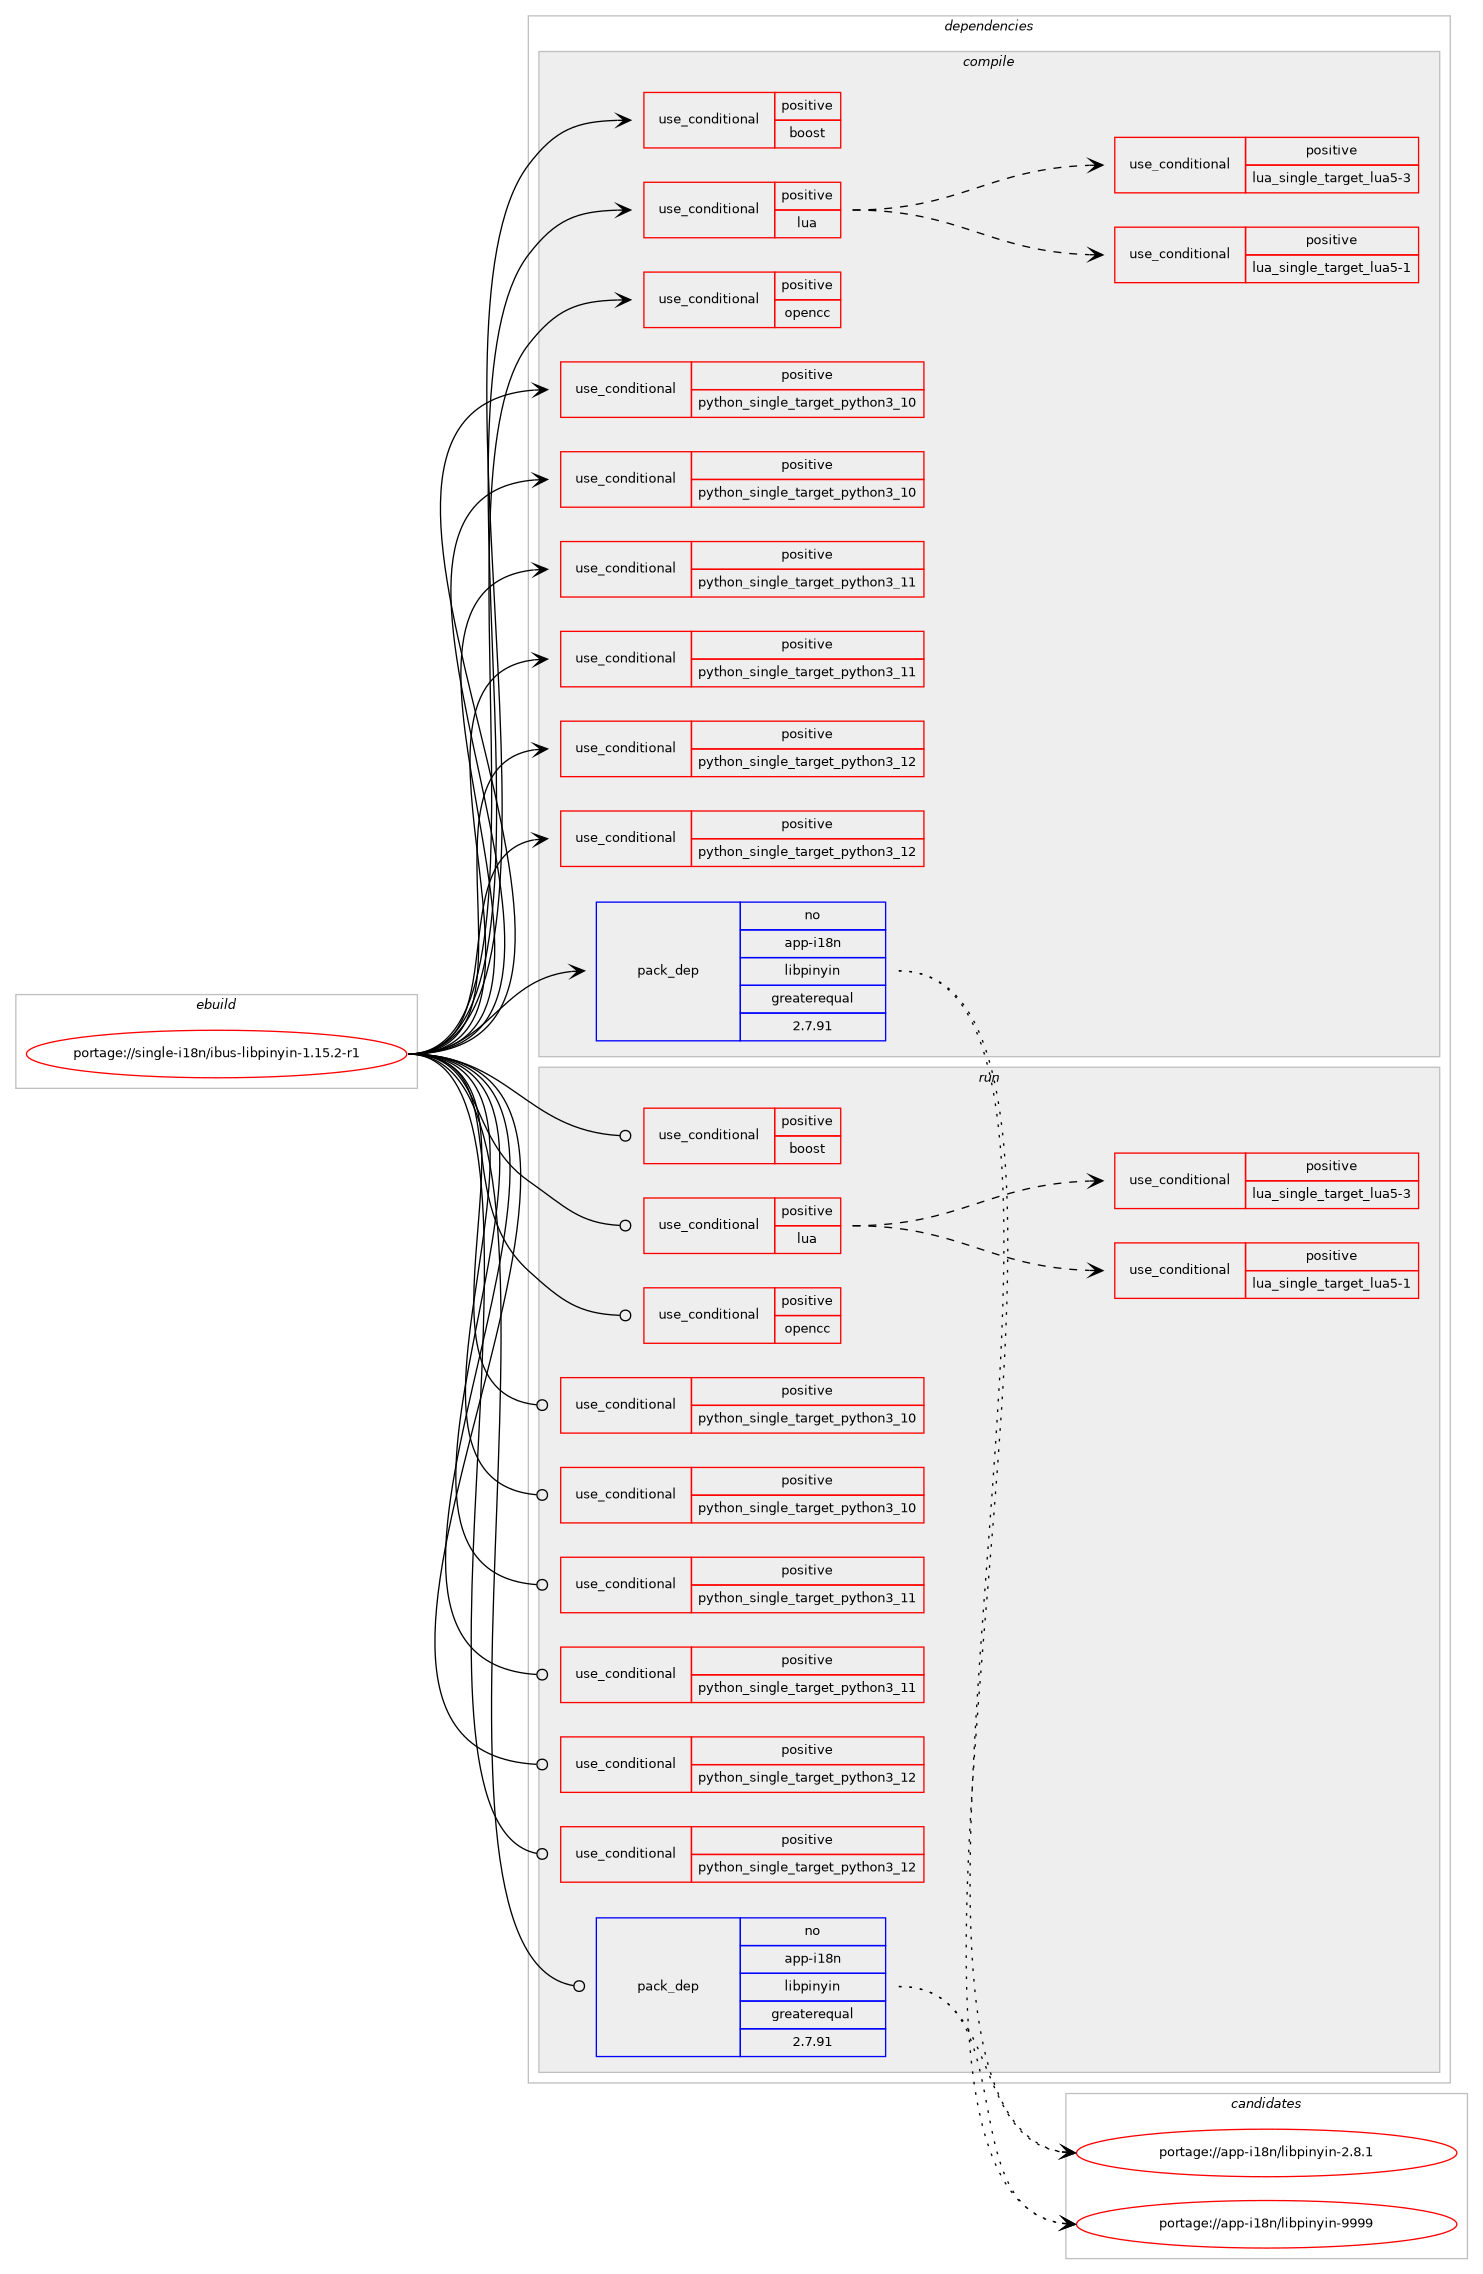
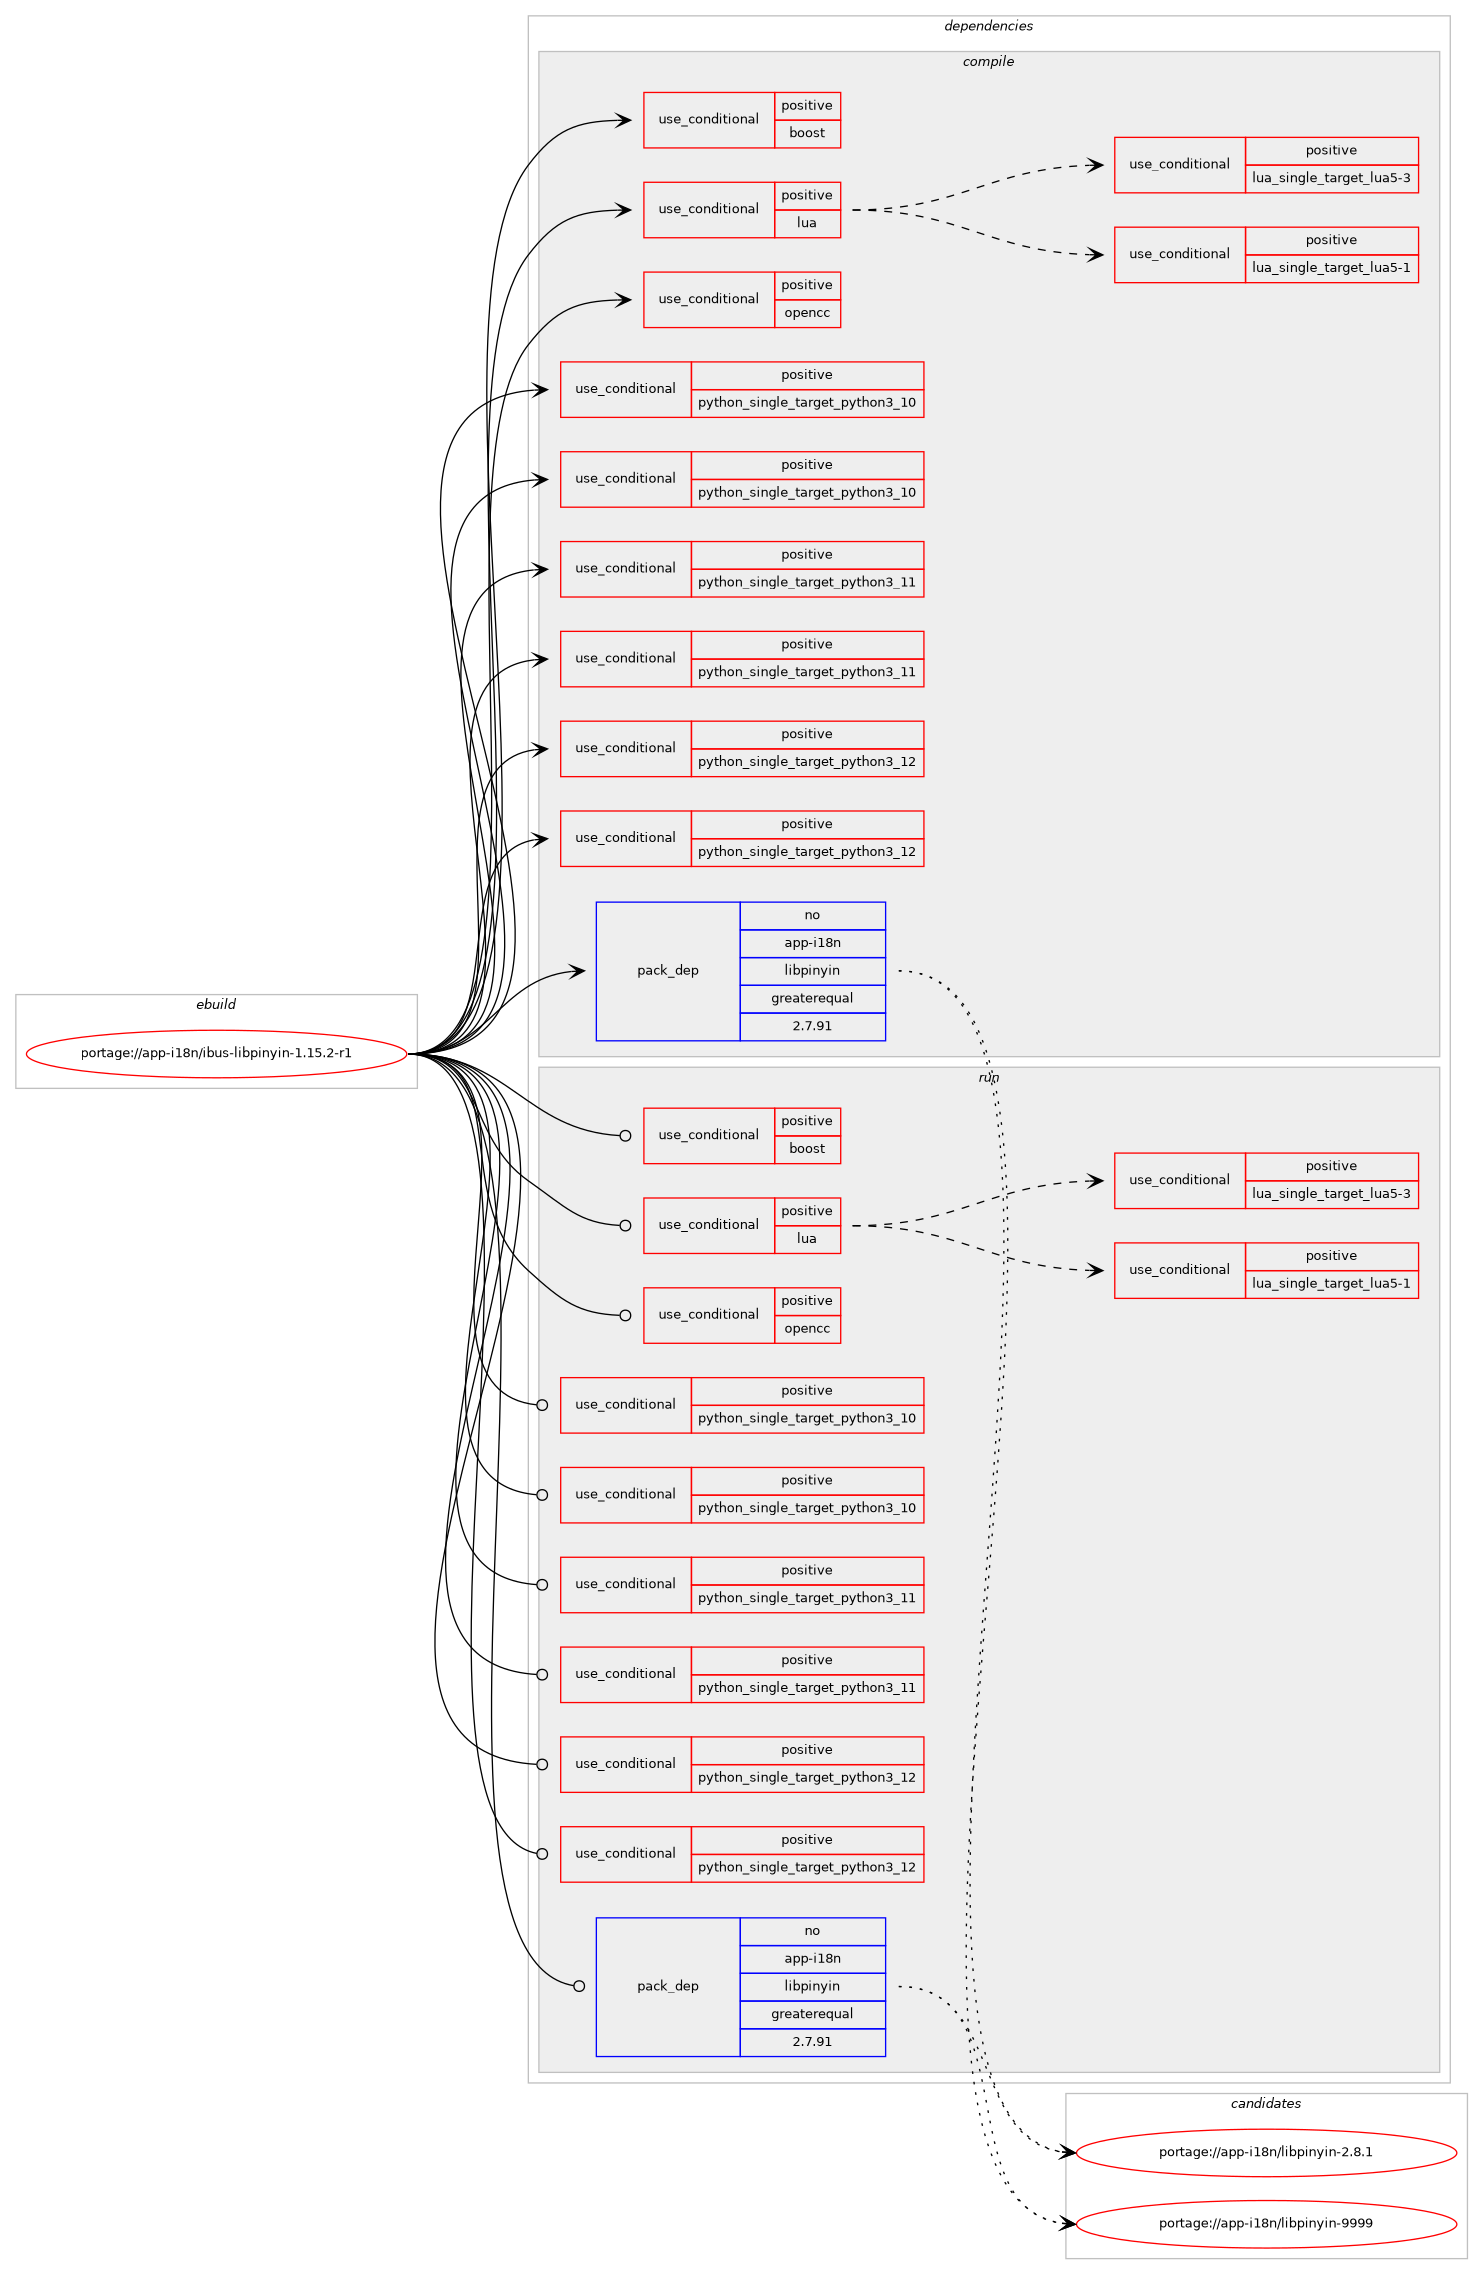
node "portage://single-i18n/ibus-libpinyin-1.15.2-r1": label "portage://single-i18n/ibus-libpinyin-1.15.2-r1" -> "portage://app-i18n/ibus-libpinyin-1.15.2-r1"
